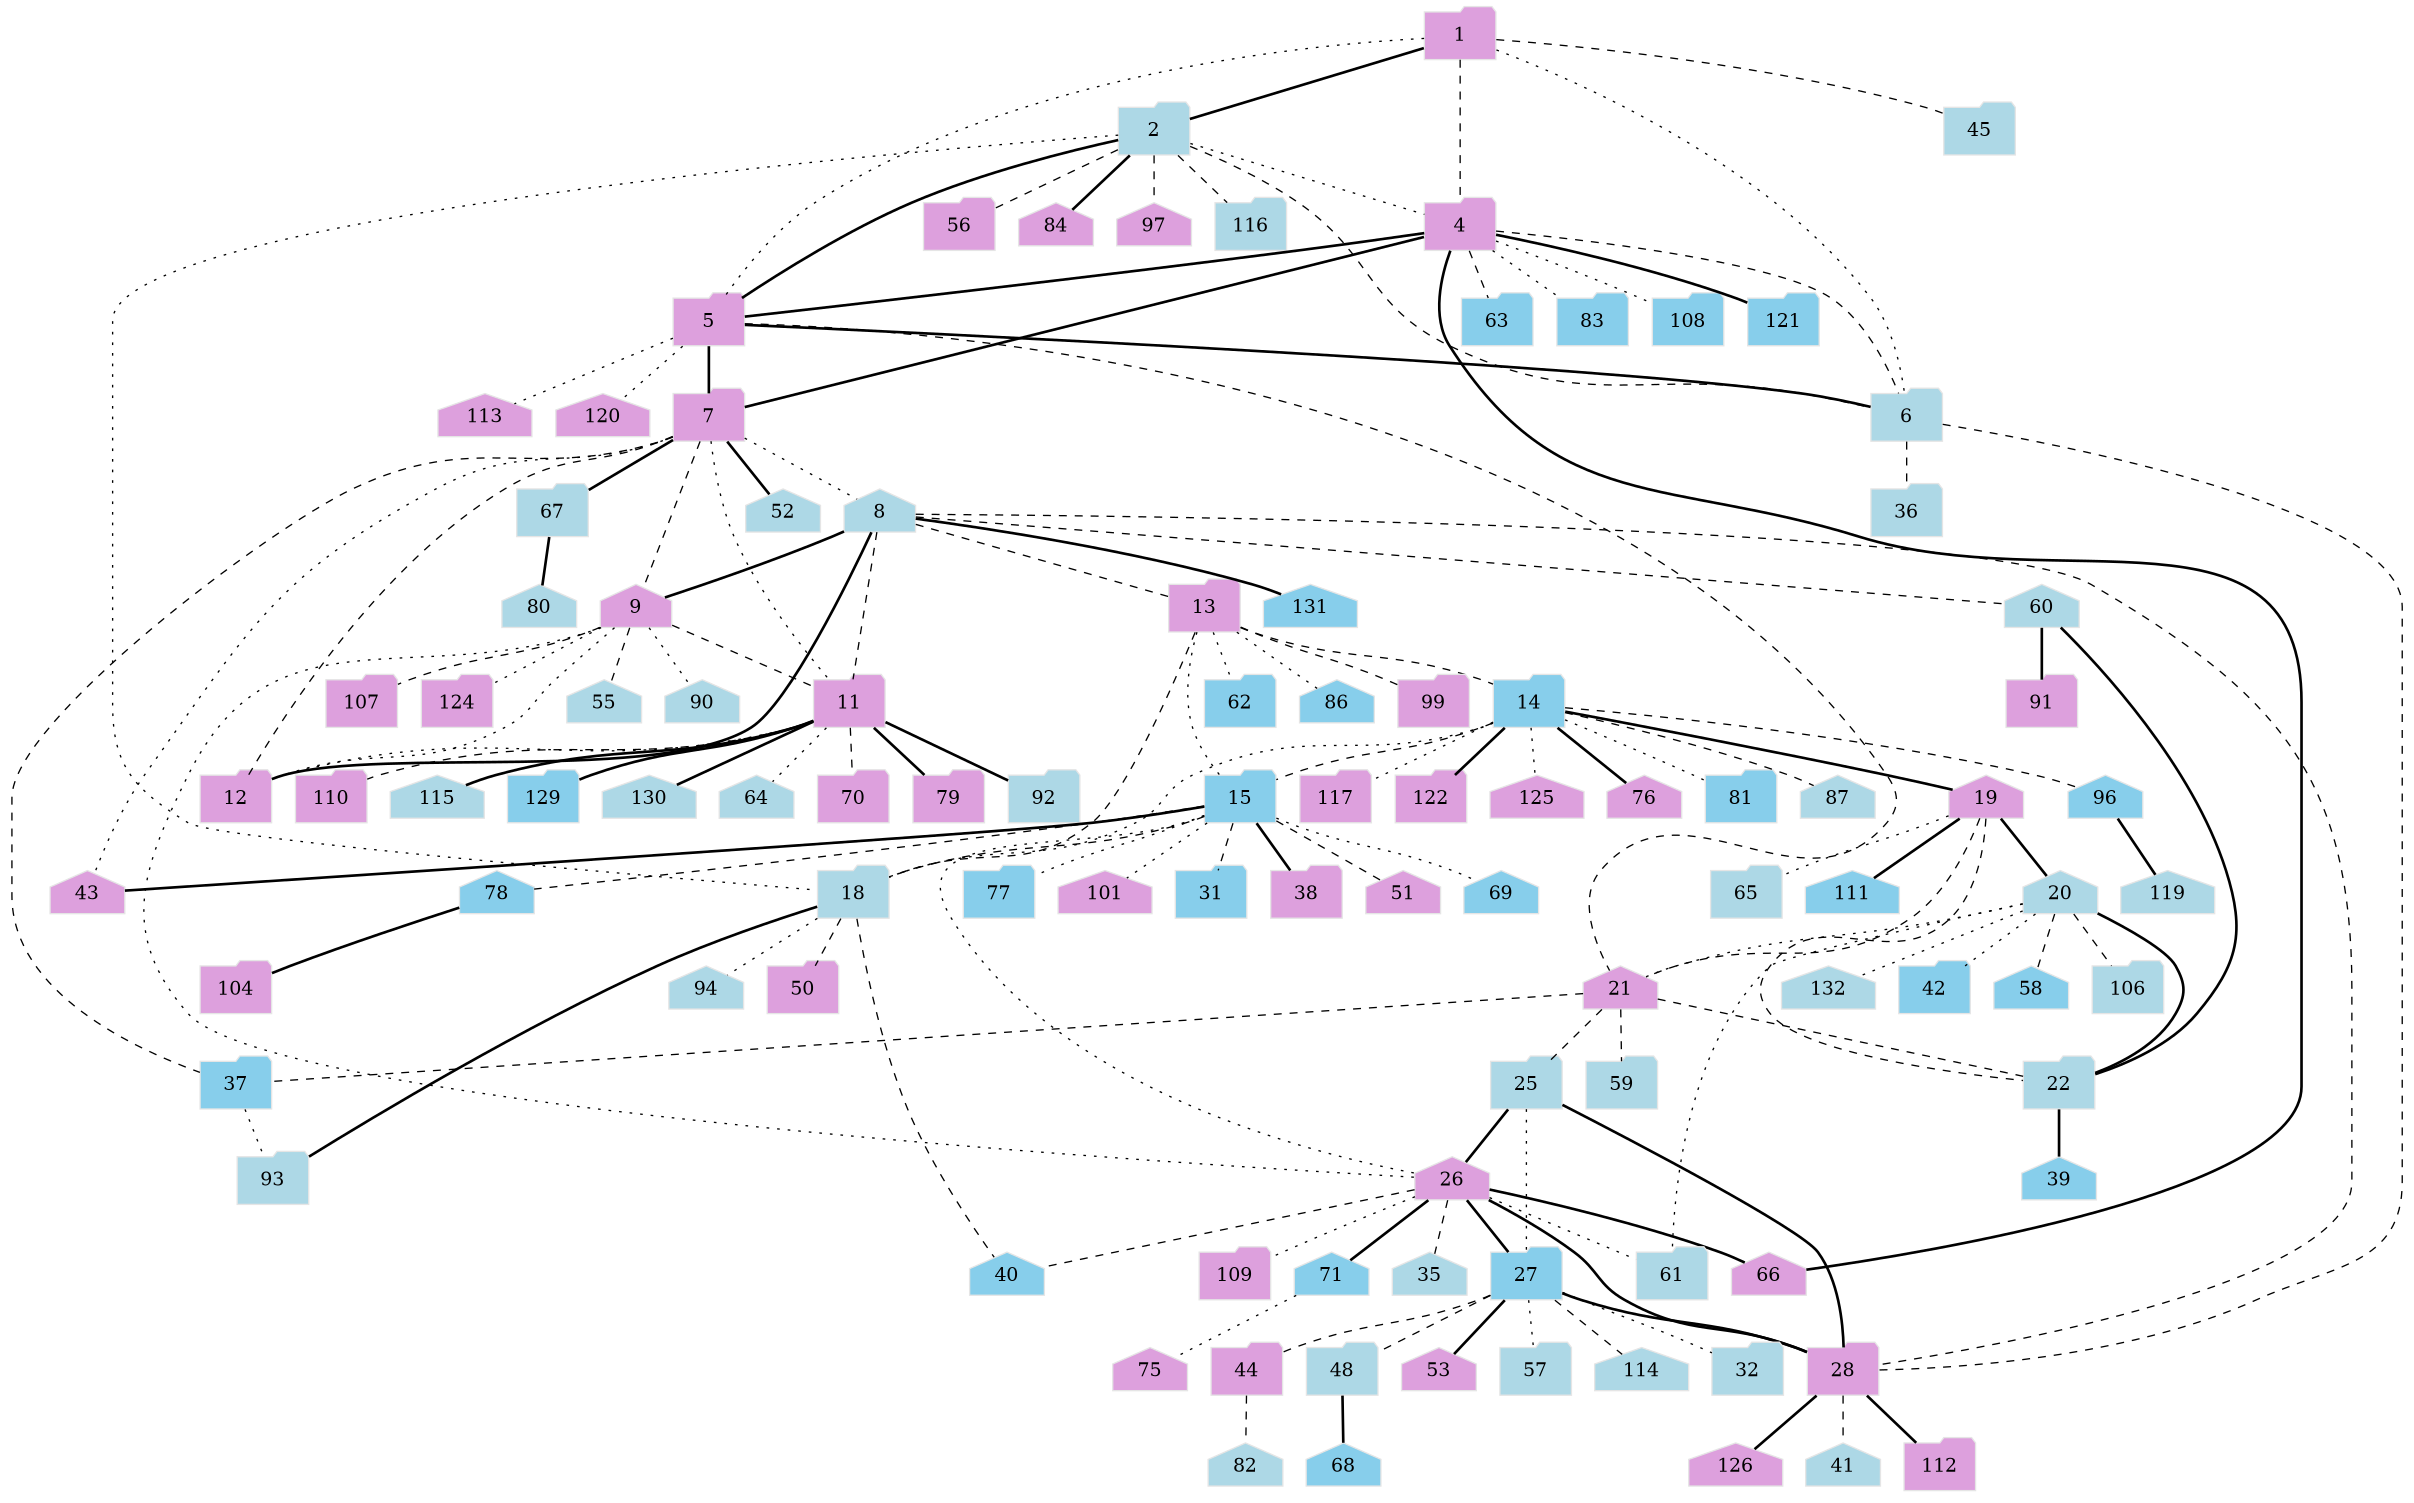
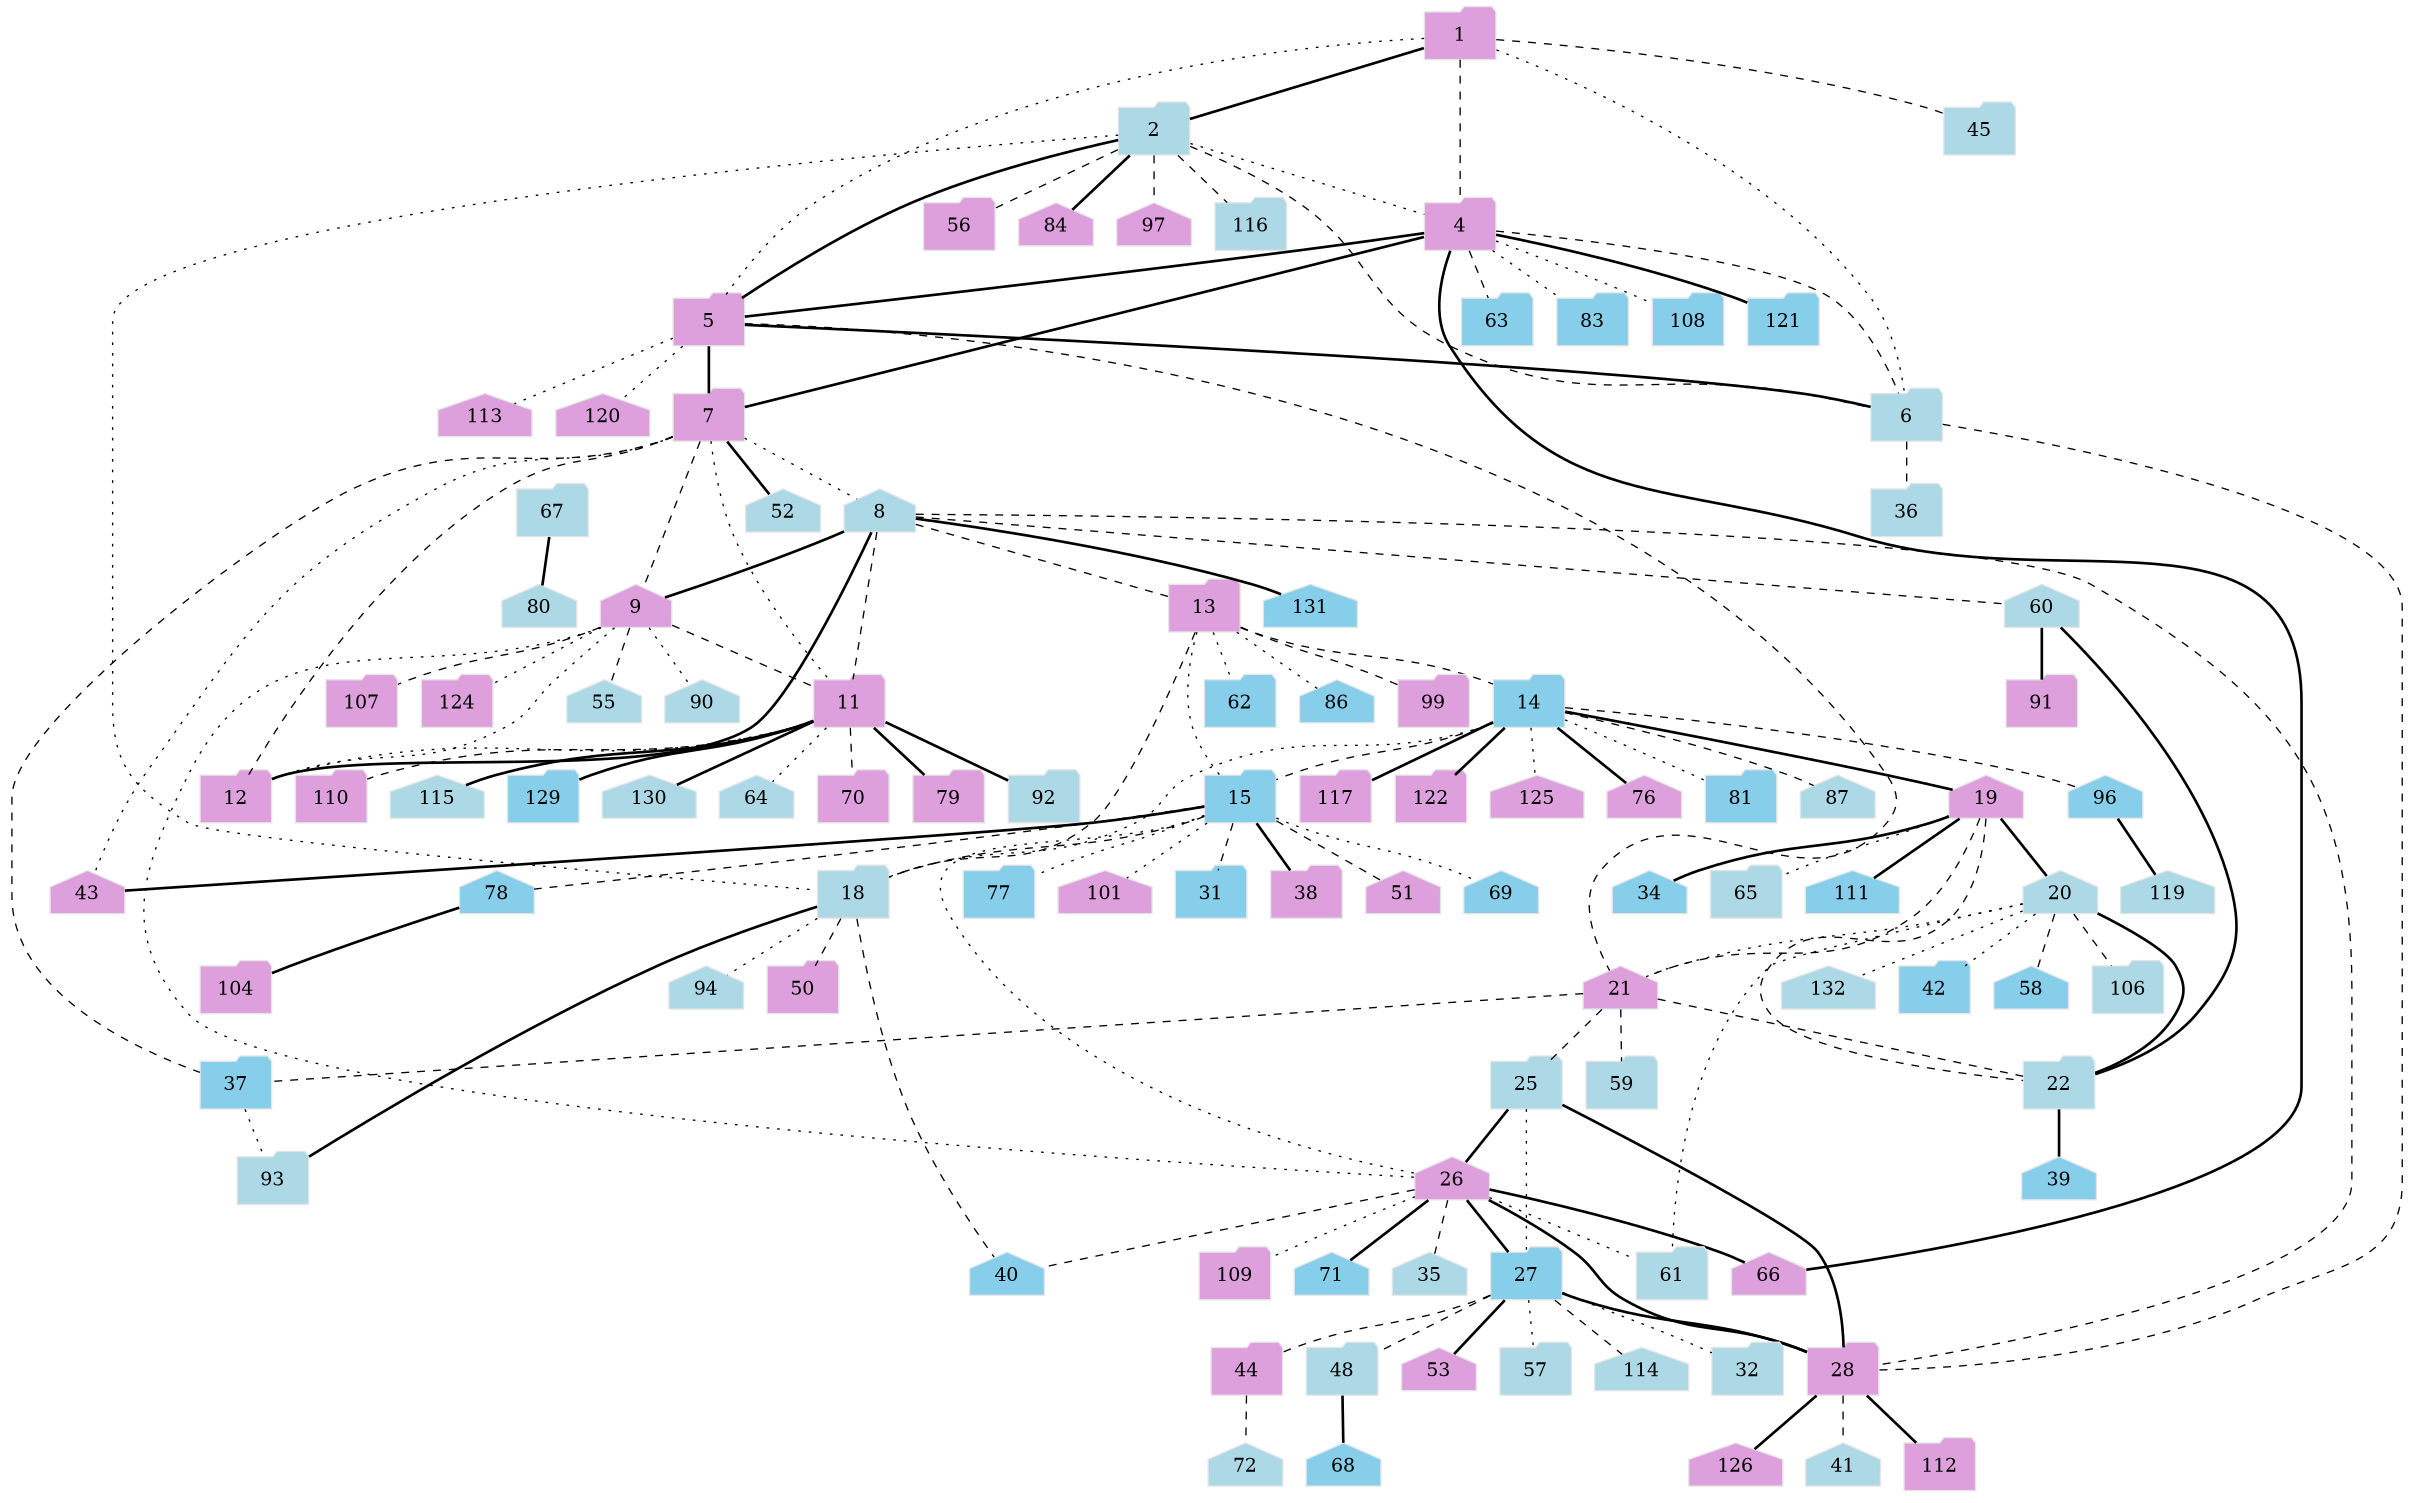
edge "7" -- "67": removed
edge "14" -- "117": style dotted -> bold
node "34": added
node "75": removed
node "82": label "82" -> "72"
